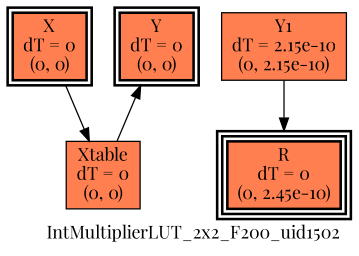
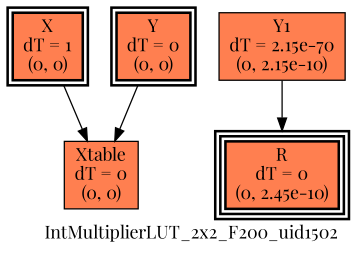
node "X dT = 0 (0, 0)": label "X dT = 0 (0, 0)" -> "X dT = 1 (0, 0)"
node "Y1 dT = 2.15e-10 (0, 2.15e-10)": label "Y1 dT = 2.15e-10 (0, 2.15e-10)" -> "Y1 dT = 2.15e-70 (0, 2.15e-10)"
edge "Xtable dT = 0 (0, 0)" -> "Y dT = 0 (0, 0)": reversed
